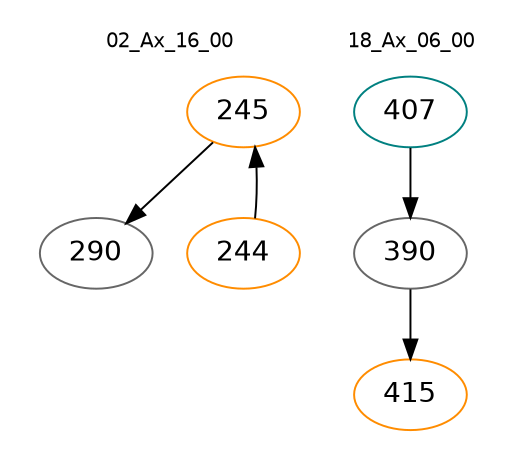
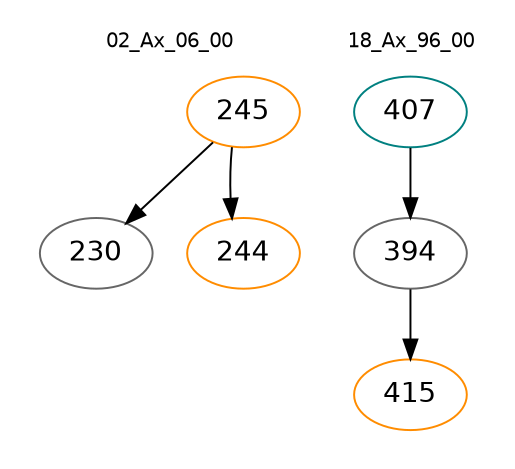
cluster "02_Ax_16_00": label "02_Ax_16_00" -> "02_Ax_06_00"
cluster "18_Ax_06_00": label "18_Ax_06_00" -> "18_Ax_96_00"
edge "244" -> "245": reversed
node "290": label "290" -> "230"
node "390": label "390" -> "394"
